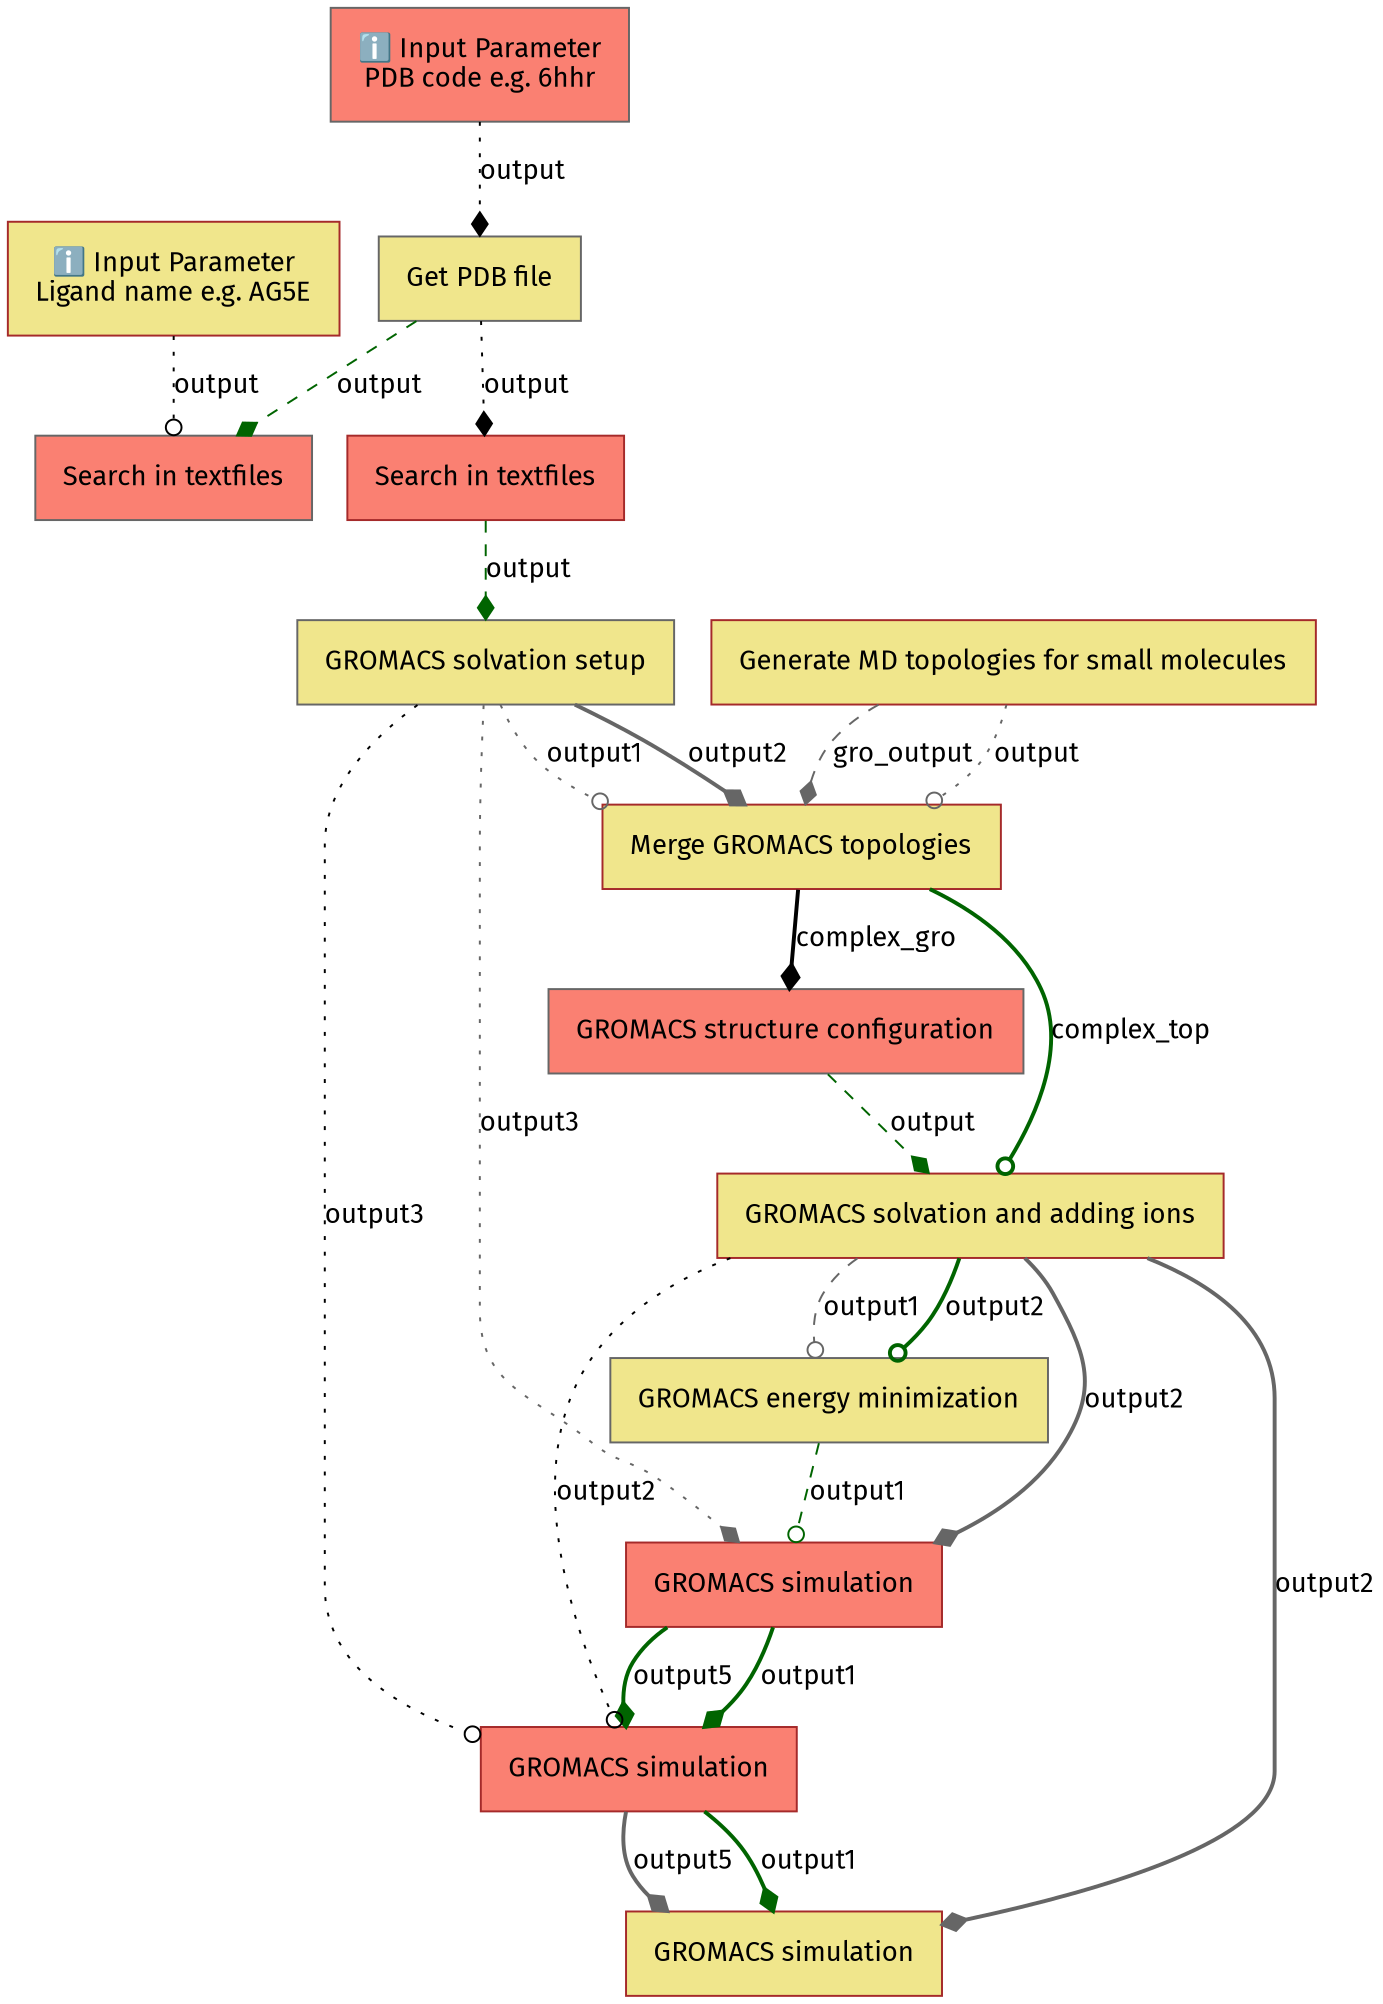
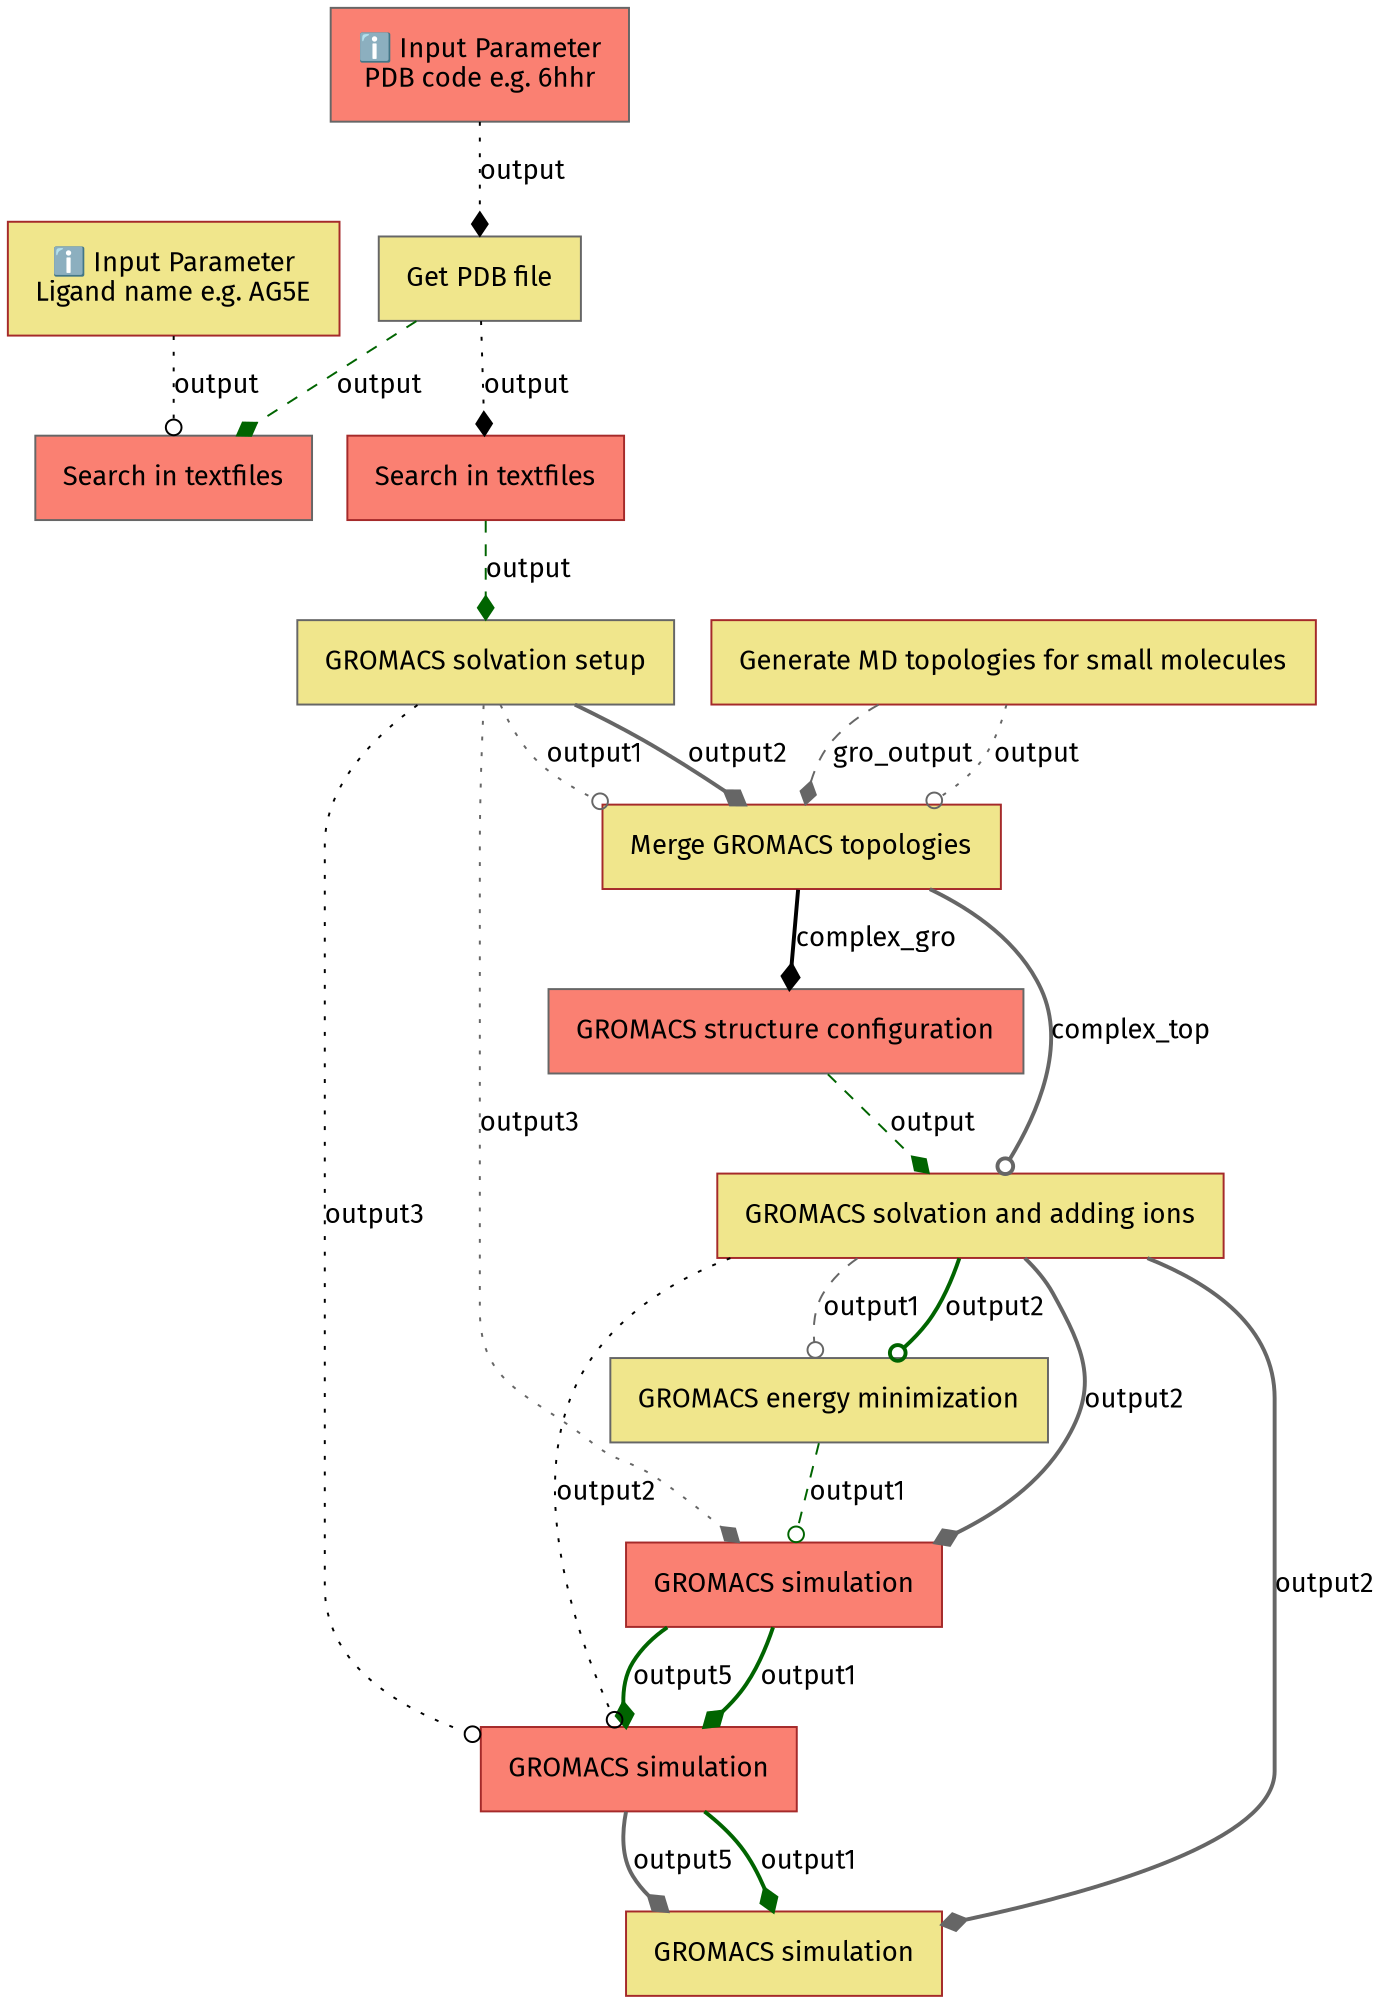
edge "Merge GROMACS topologies" -> "GROMACS solvation and adding ions": color darkgreen -> gray40
